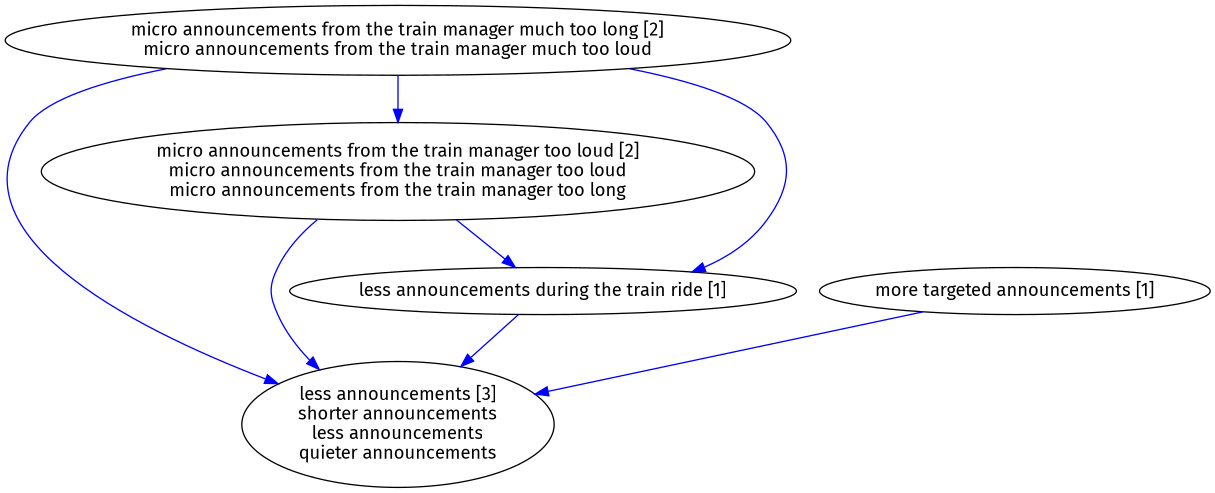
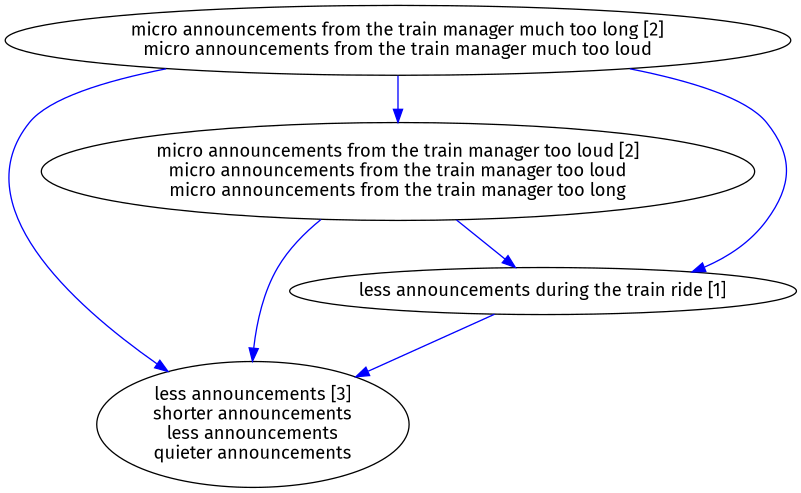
node "more targeted announcements [1]": removed
